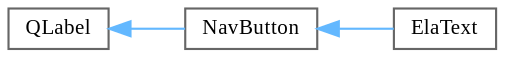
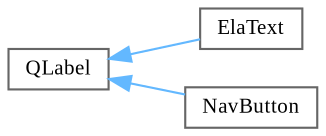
edge "ElaText" -> "NavButton": now "ElaText" -> "QLabel"
